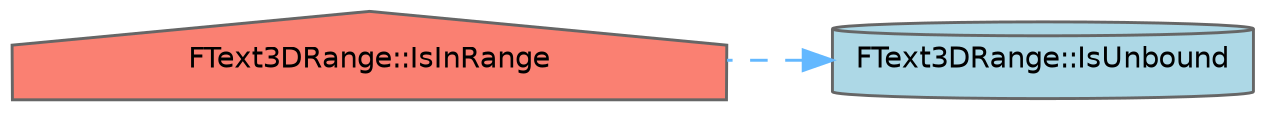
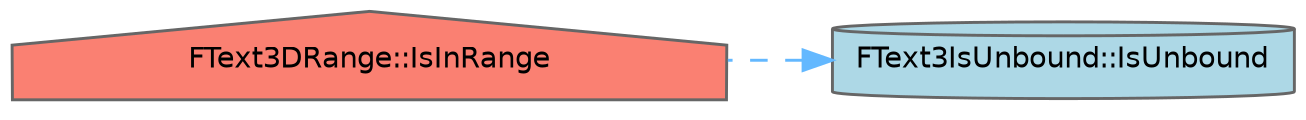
node "FText3DRange::IsUnbound": label "FText3DRange::IsUnbound" -> "FText3IsUnbound::IsUnbound"
